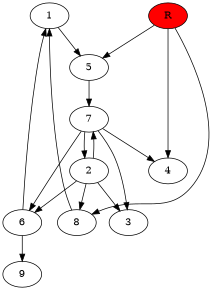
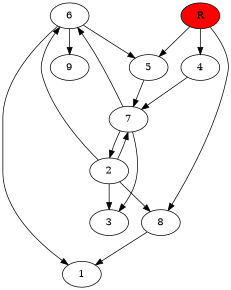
edge "1" -> "5": now "6" -> "5"
edge "7" -> "4": reversed
